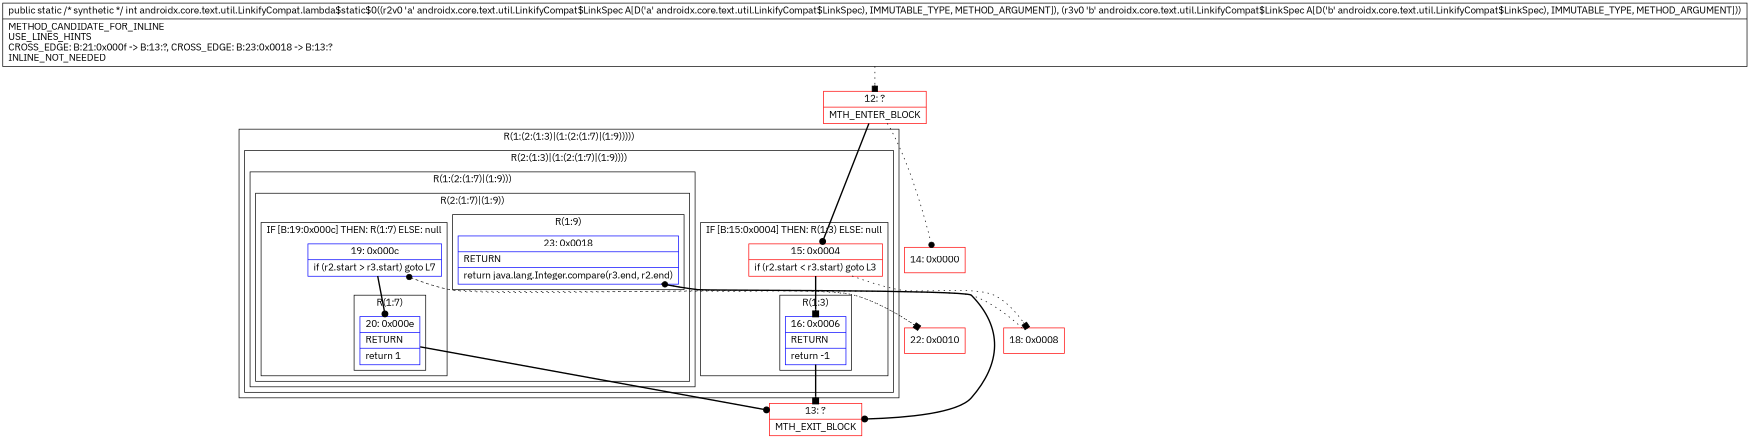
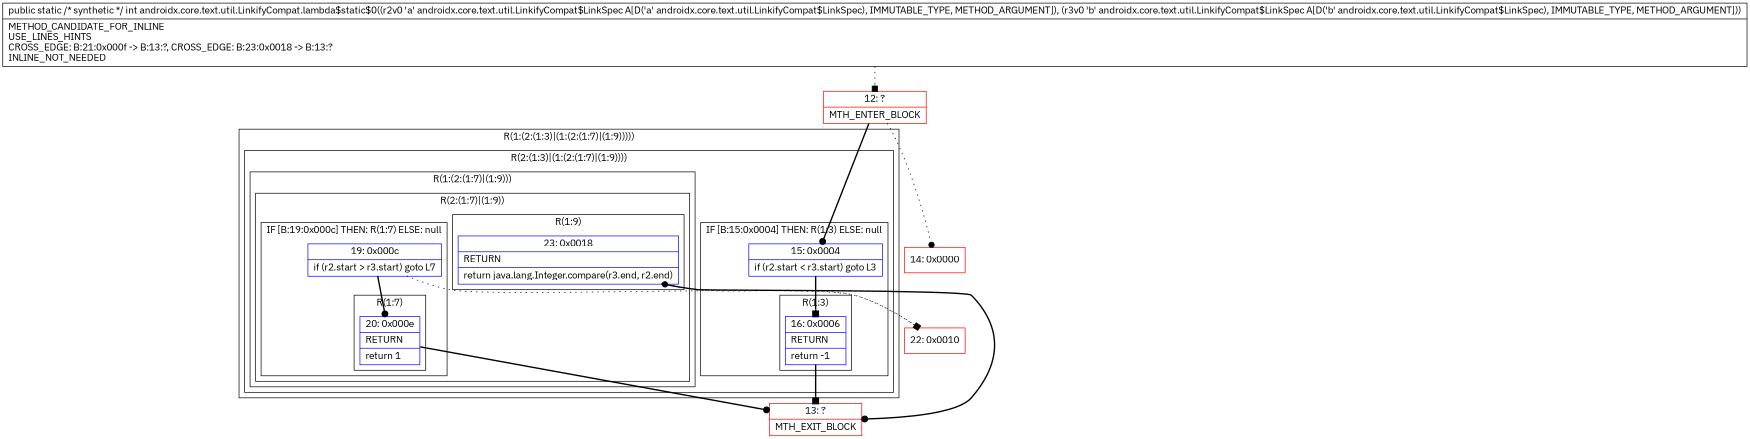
node "15: 0x0004": color red -> blue
node "18: 0x0008": removed
